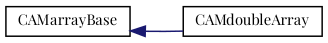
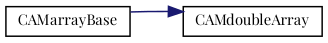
edge "CAMdoubleArray" -> "CAMarrayBase": reversed
